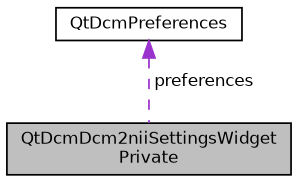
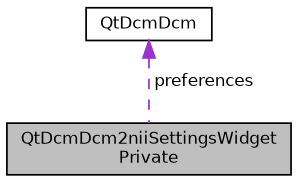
node "QtDcmPreferences": label "QtDcmPreferences" -> "QtDcmDcm"
